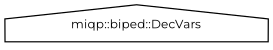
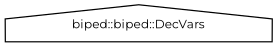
node "miqp::biped::DecVars": label "miqp::biped::DecVars" -> "biped::biped::DecVars"
